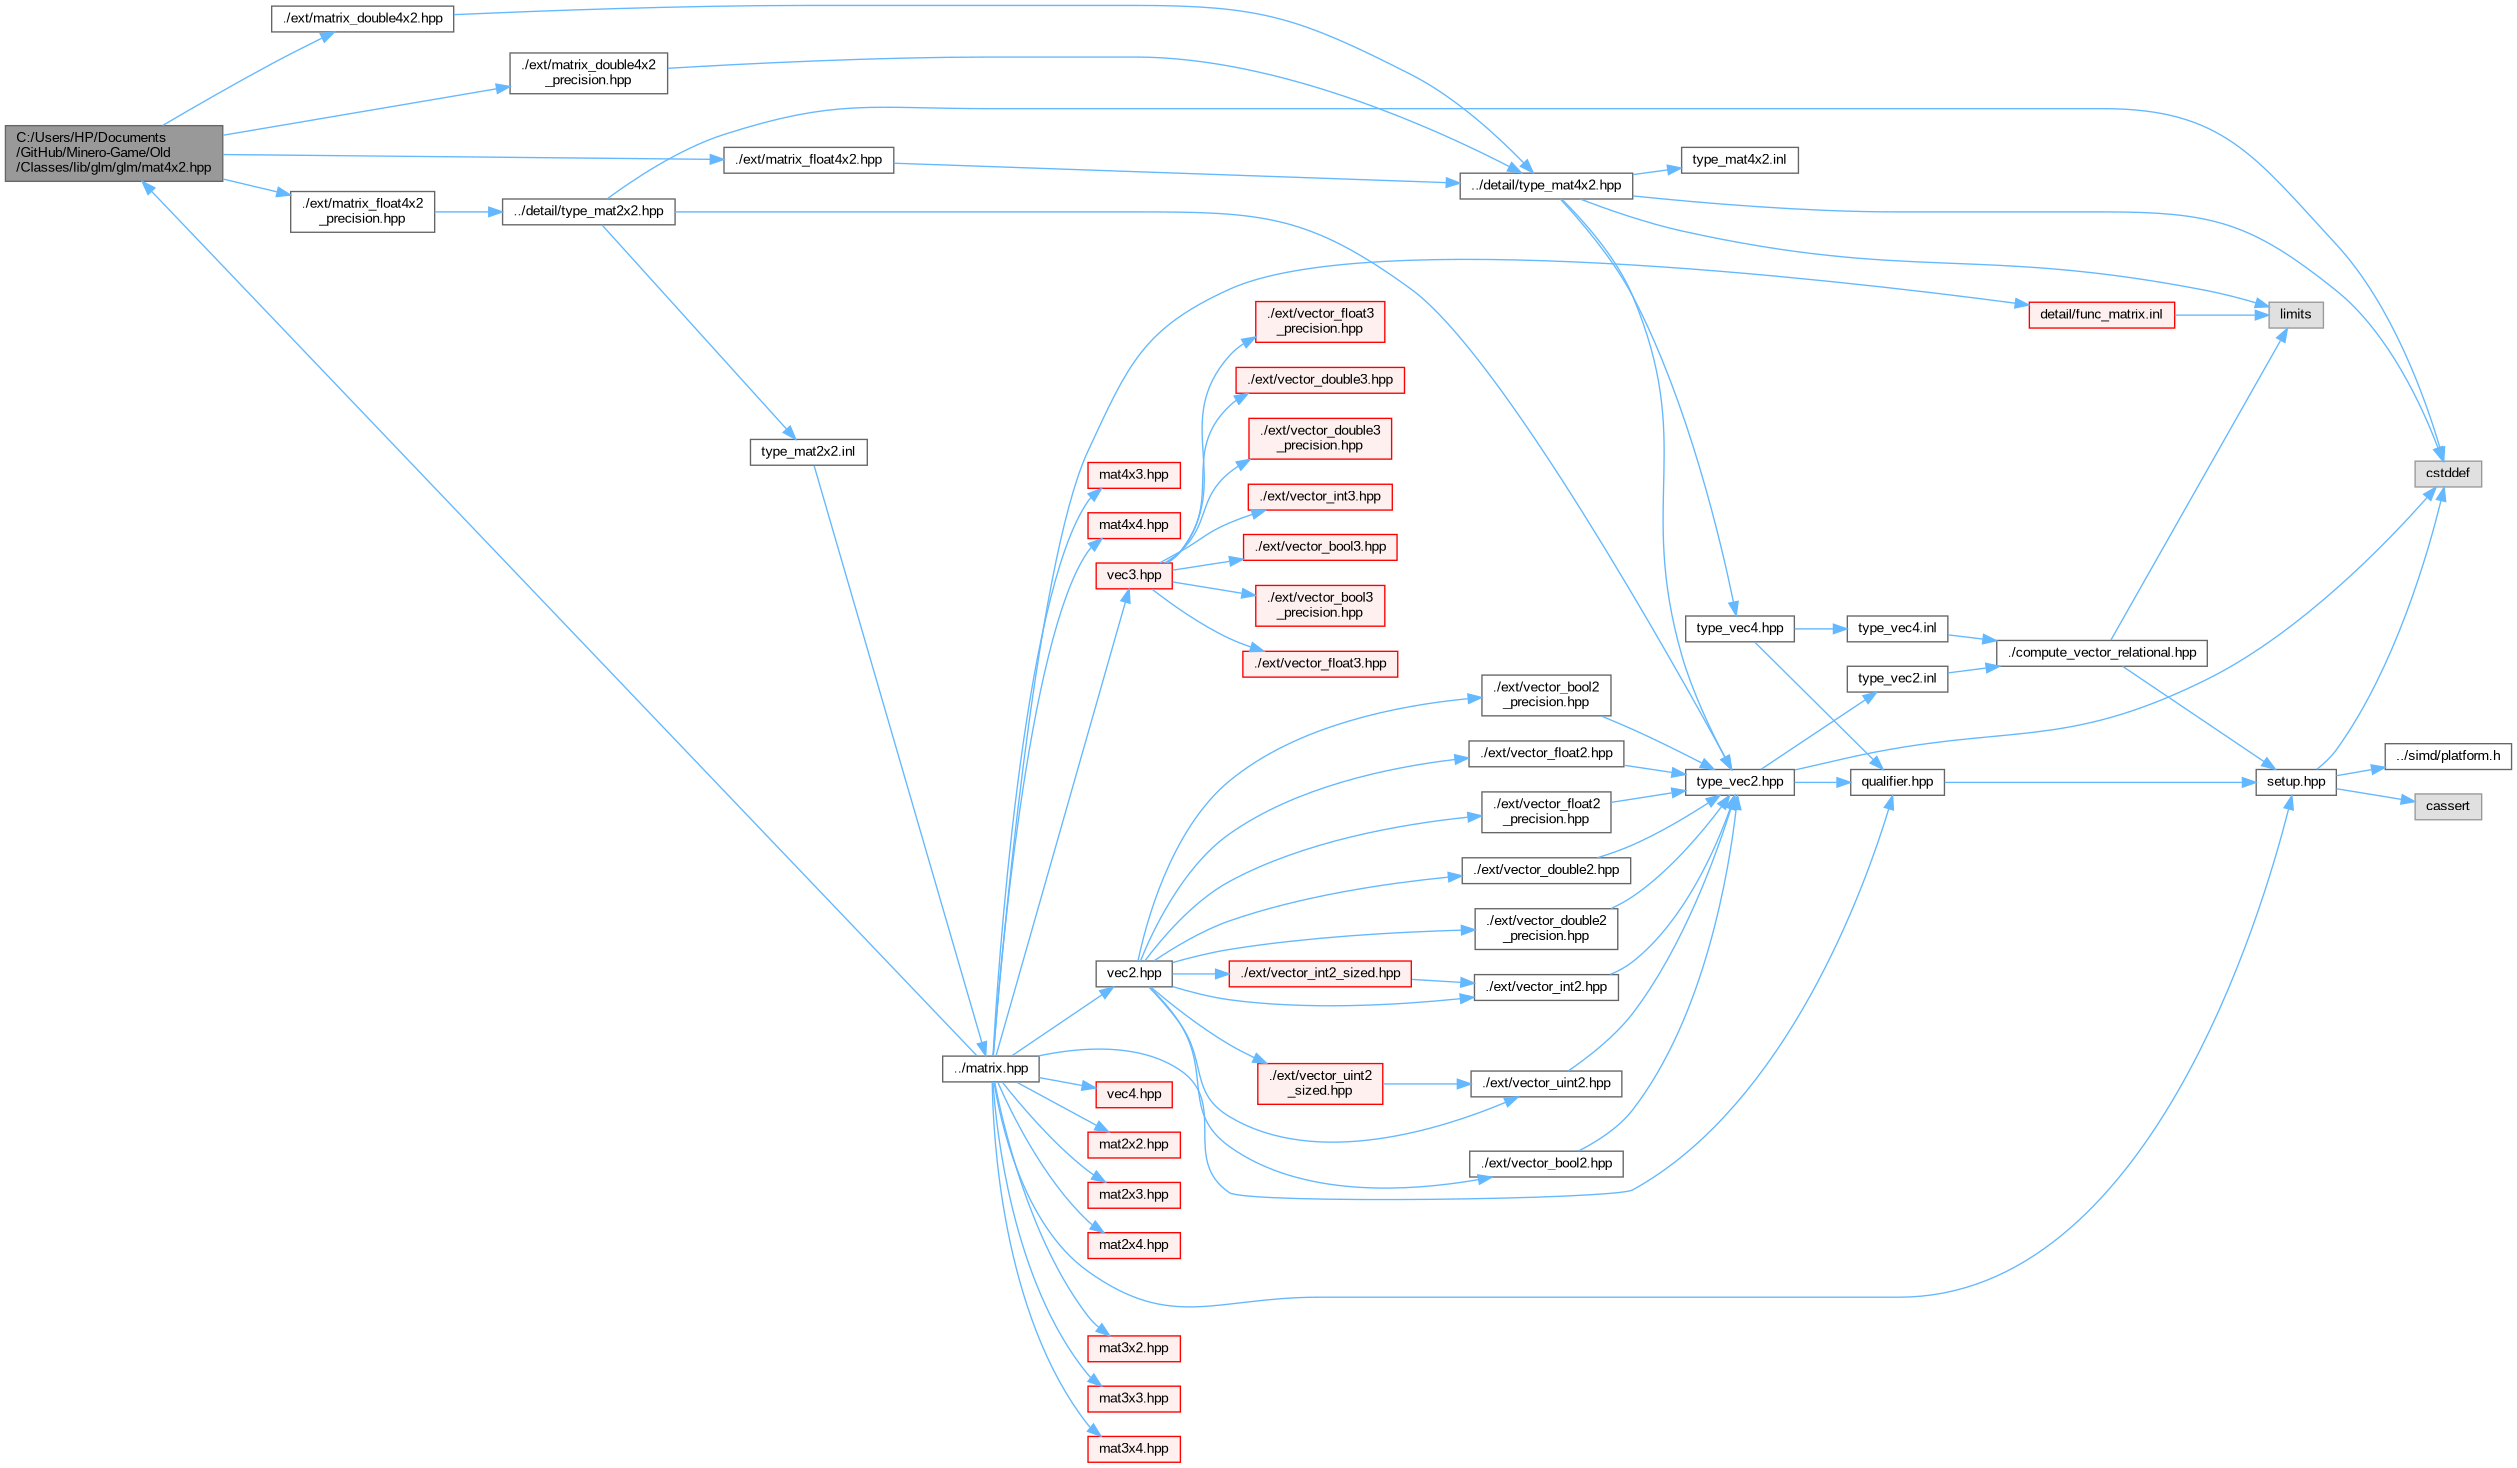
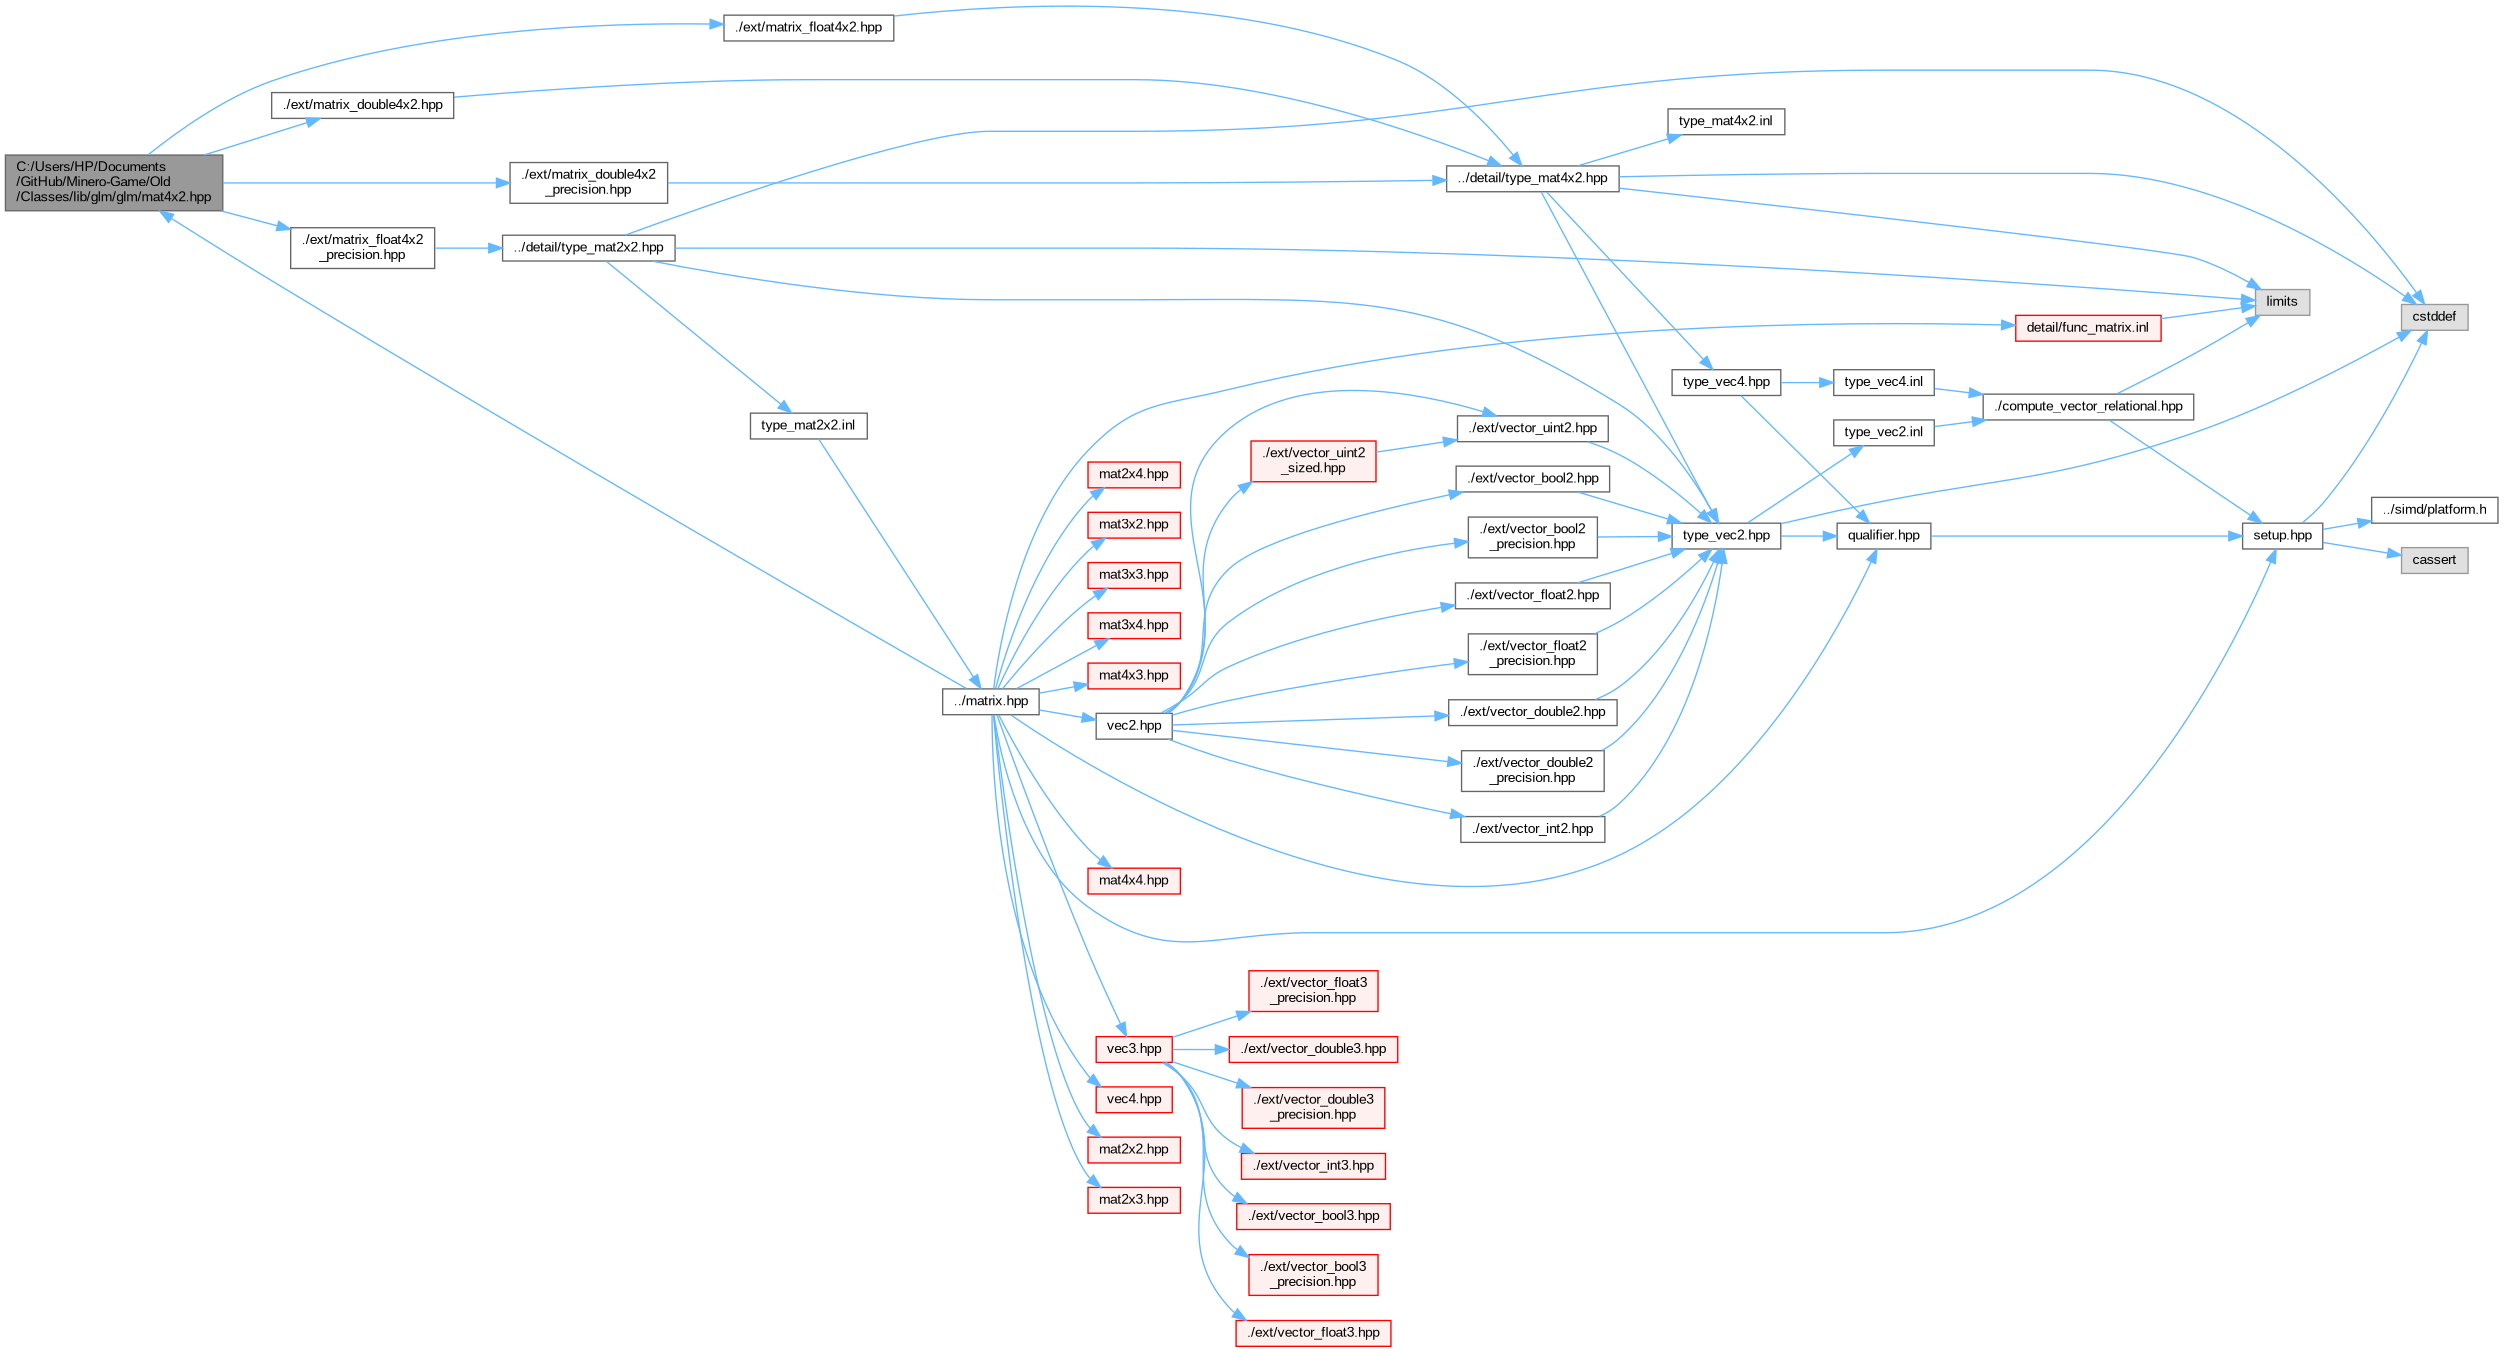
edge "../detail/type_mat2x2.hpp" -> "limits": added
node "./ext/vector_int2_sized.hpp": removed
